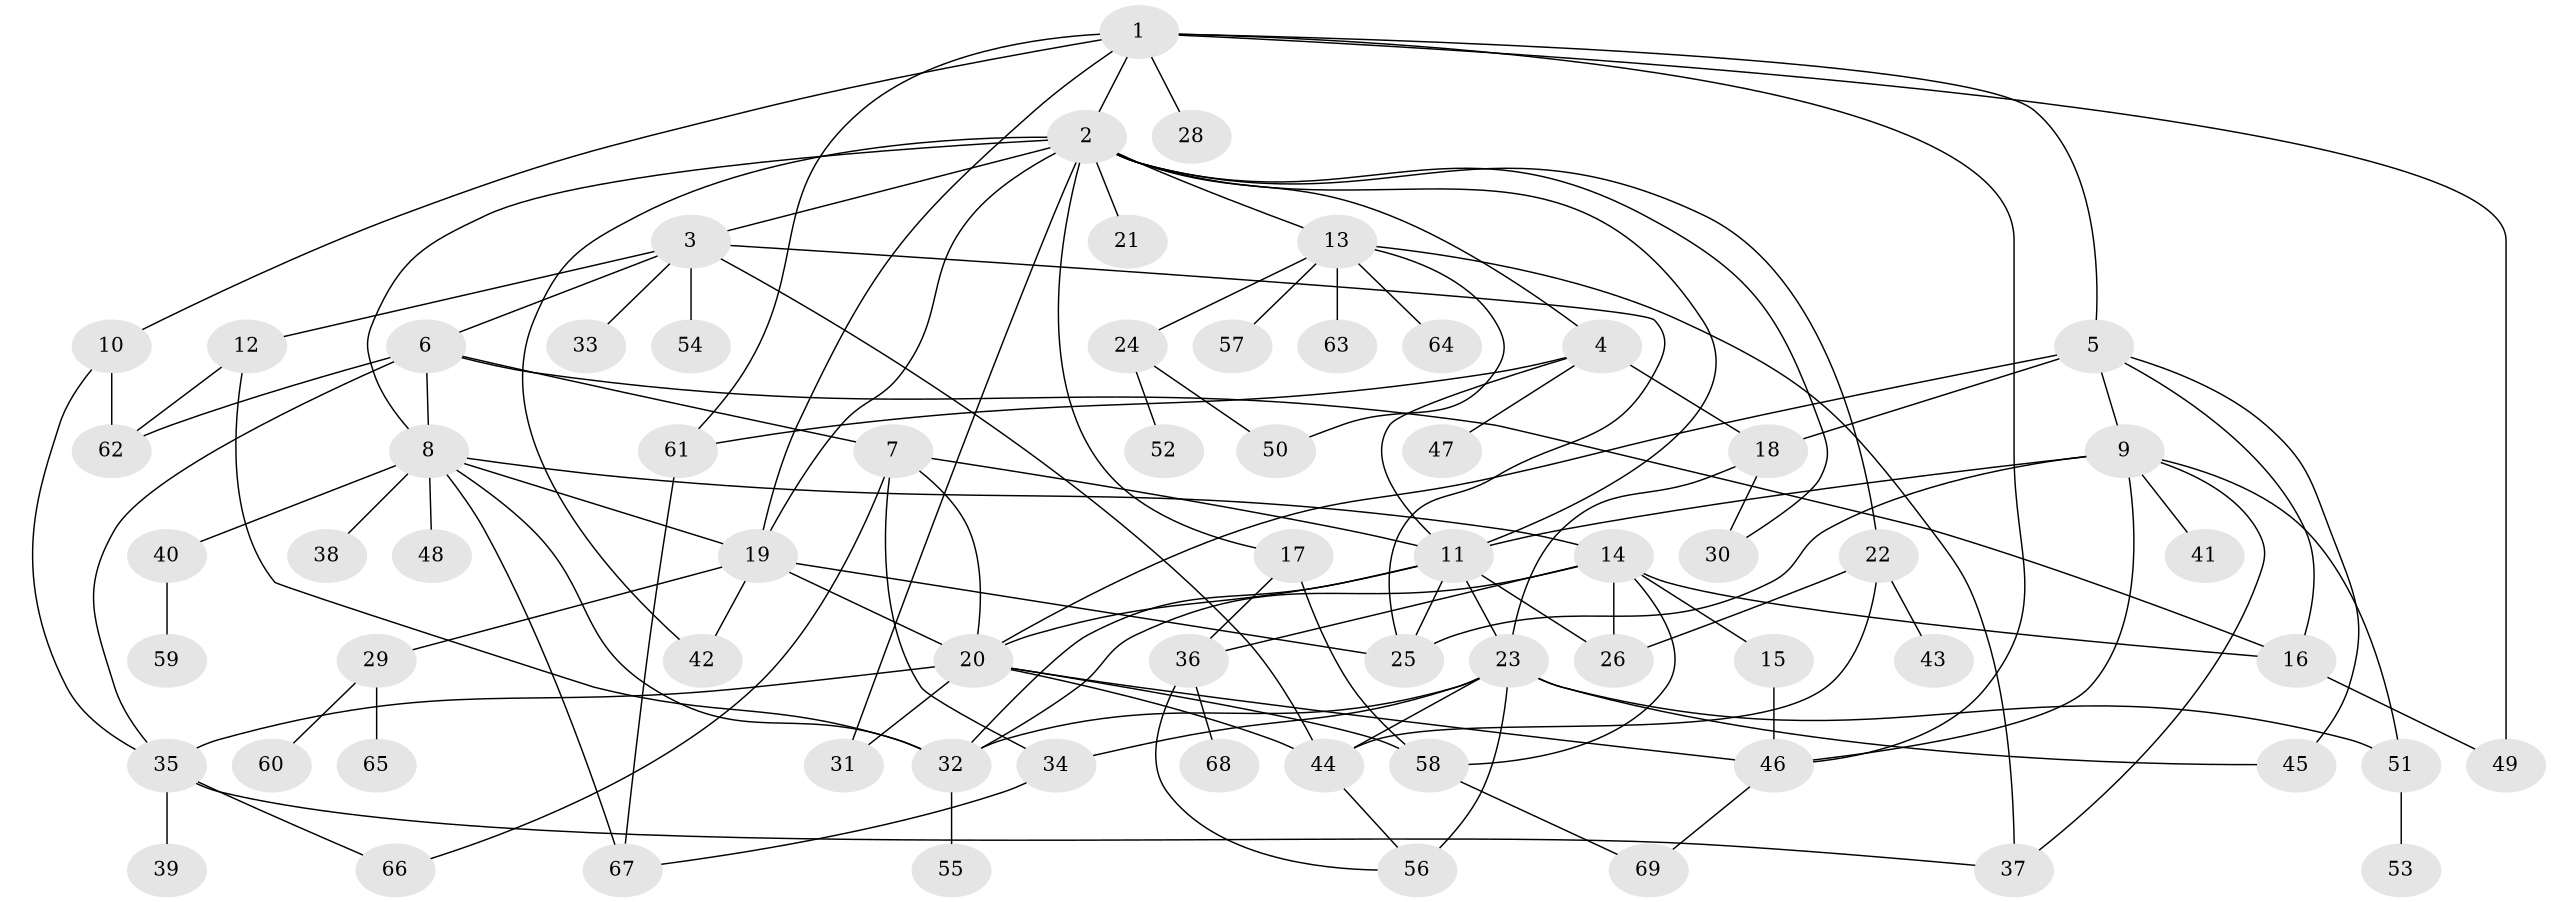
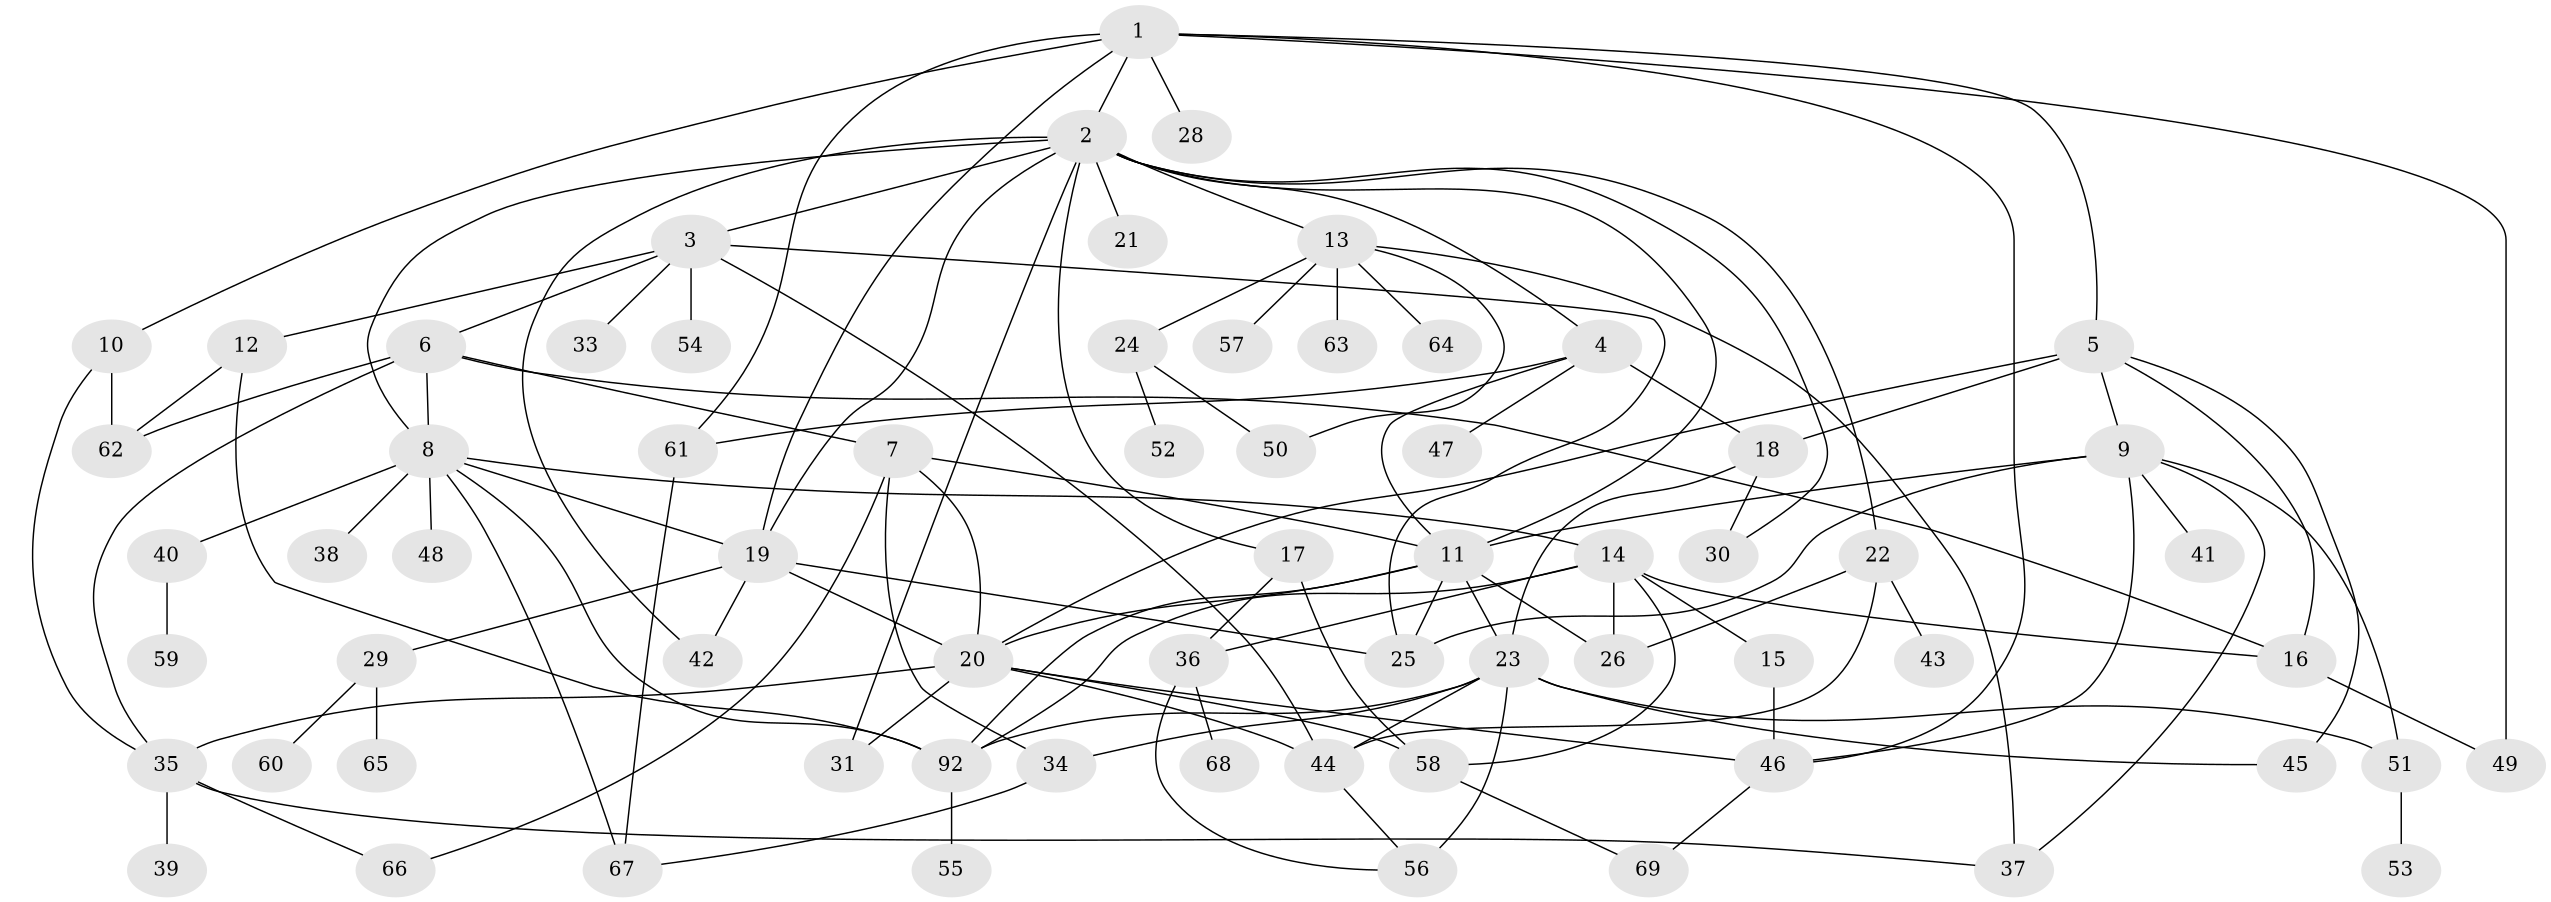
node "32": label "32" -> "92"
